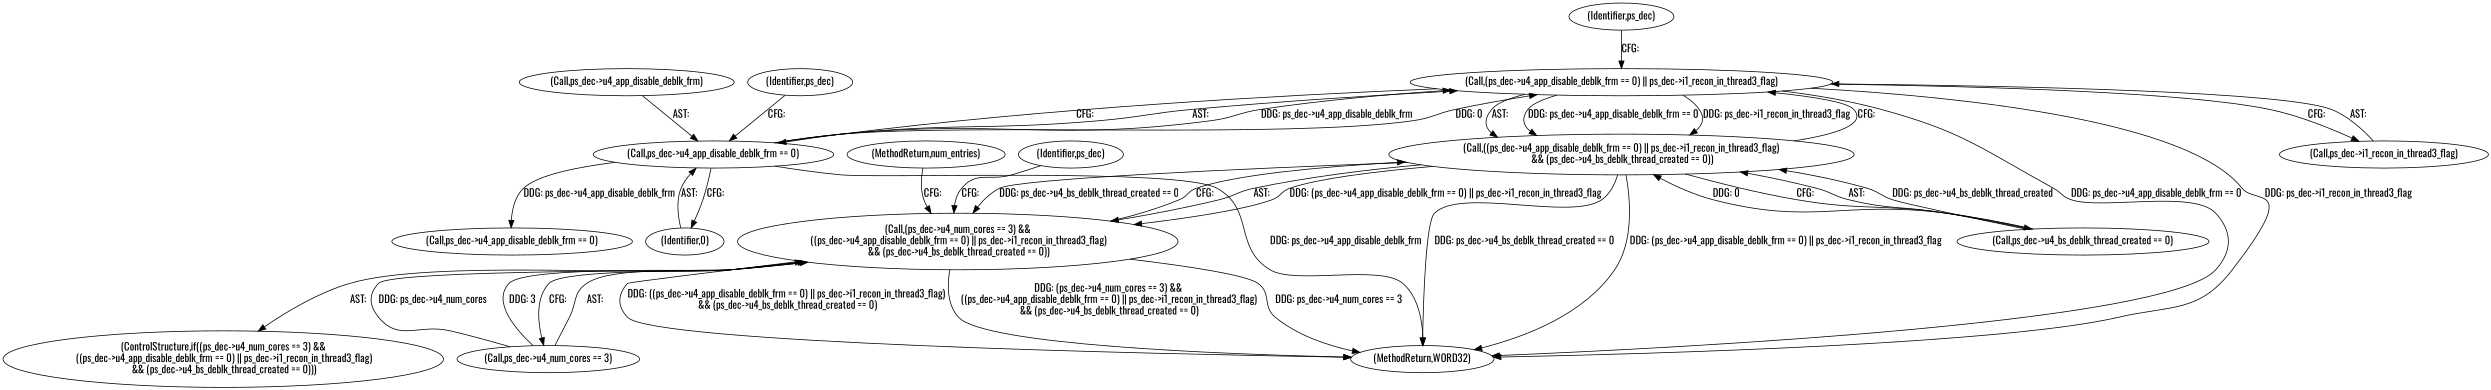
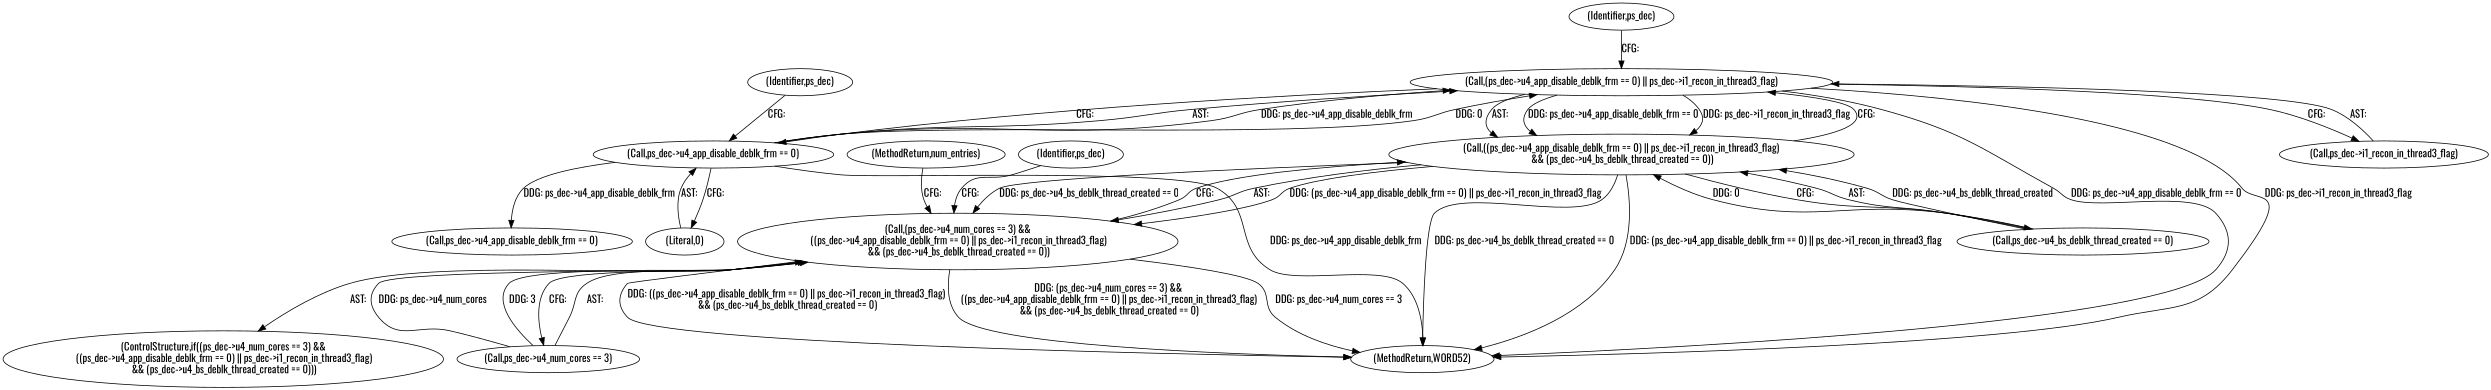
node "(Call,ps_dec->u4_app_disable_deblk_frm)": removed
node "(Identifier,0)": label "(Identifier,0)" -> "(Literal,0)"
node "(MethodReturn,WORD32)": label "(MethodReturn,WORD32)" -> "(MethodReturn,WORD52)"
